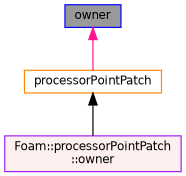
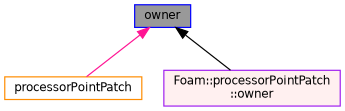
edge "Foam::processorPointPatch ::owner" -> "processorPointPatch": now "Foam::processorPointPatch ::owner" -> "owner"
